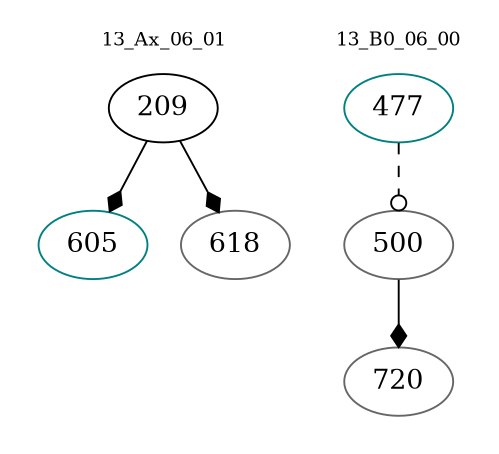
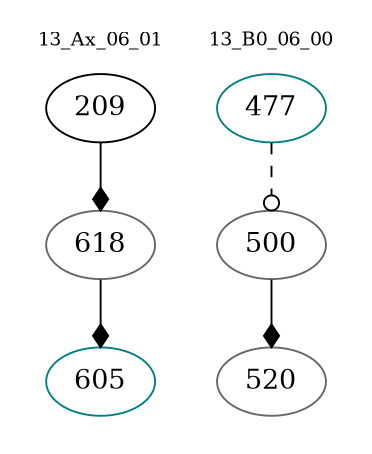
edge "209" -> "605": now "618" -> "605"
node "720": label "720" -> "520"
